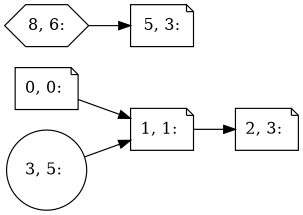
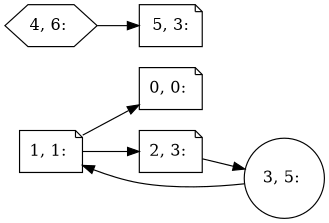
node "8, 6:": label "8, 6:" -> "4, 6:"
edge "0, 0:" -> "1, 1:": reversed
edge "2, 3:" -> "3, 5:": added
